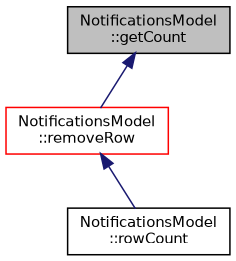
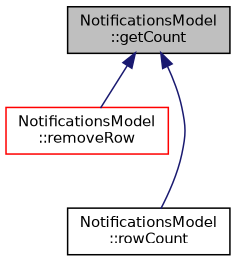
edge "NotificationsModel ::rowCount" -> "NotificationsModel ::removeRow": now "NotificationsModel ::rowCount" -> "NotificationsModel ::getCount"
